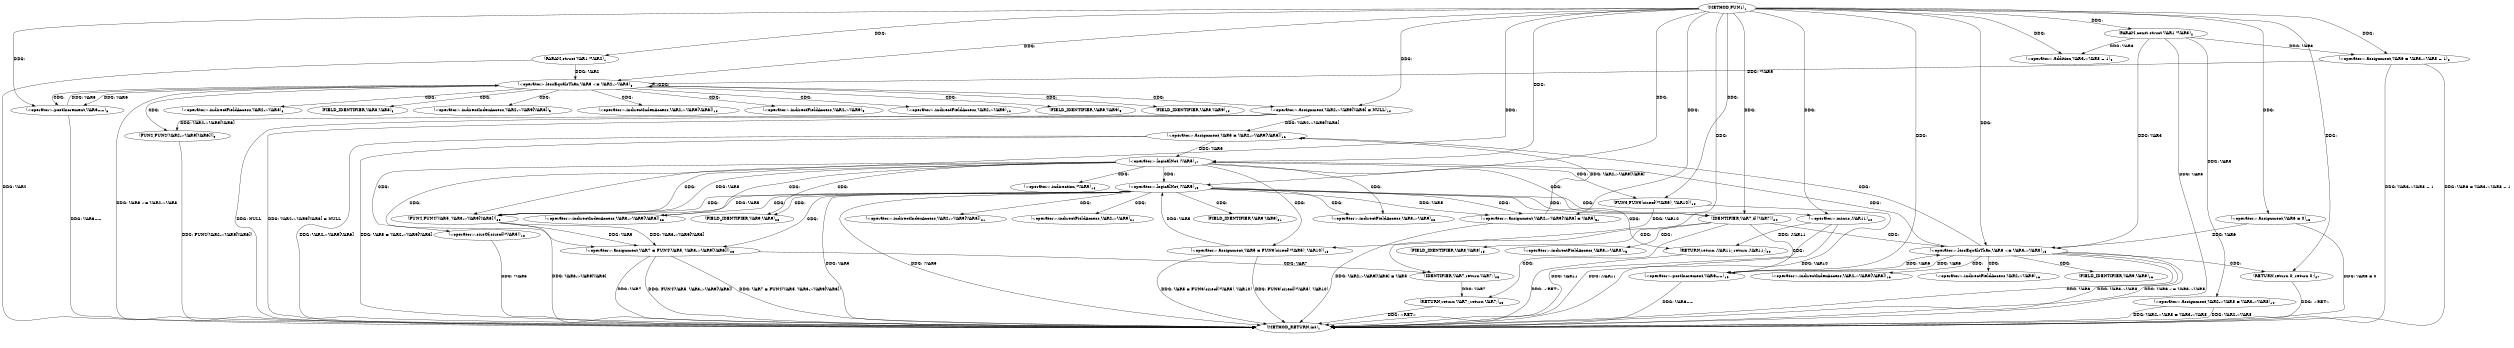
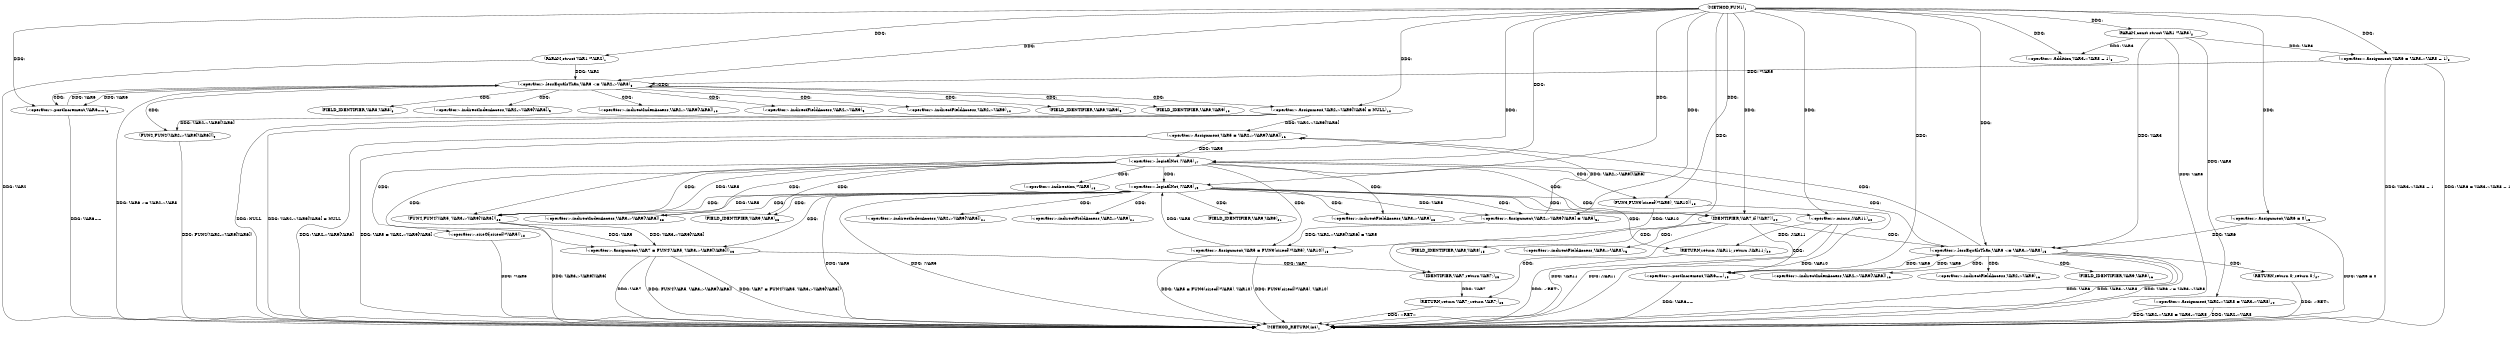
edge "(METHOD,FUN1)" -> "(RETURN,return 0;,return 0;)": removed, label "DDG:"
node "(<operator>.indirectFieldAccess,VAR2->VAR8)": removed
edge "(<operator>.assignment,VAR2->VAR9[VAR6] = VAR5)" -> "(METHOD_RETURN,int)": now "(<operator>.assignment,VAR2->VAR9[VAR6] = VAR5)" -> "(<operator>.assignment,VAR5 = FUN3(sizeof(*VAR5), VAR10))"
